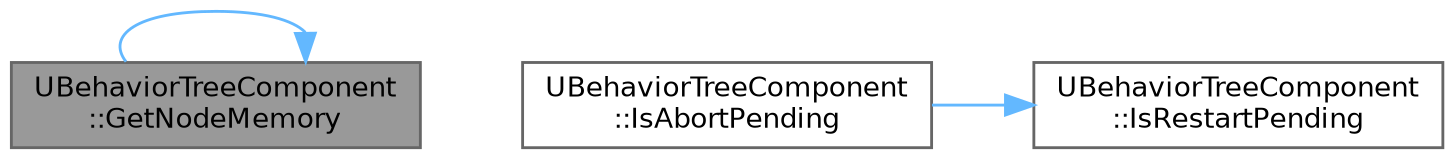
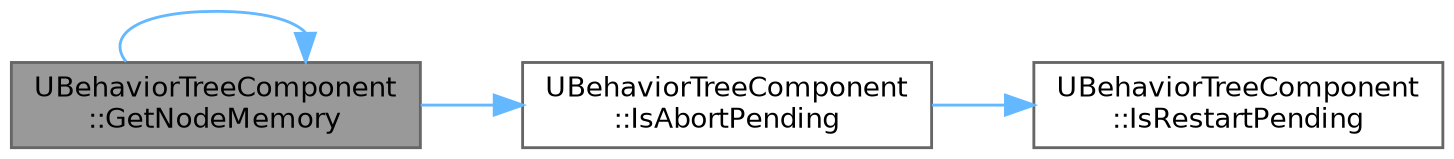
edge "UBehaviorTreeComponent ::GetNodeMemory" -> "UBehaviorTreeComponent ::IsAbortPending": added
